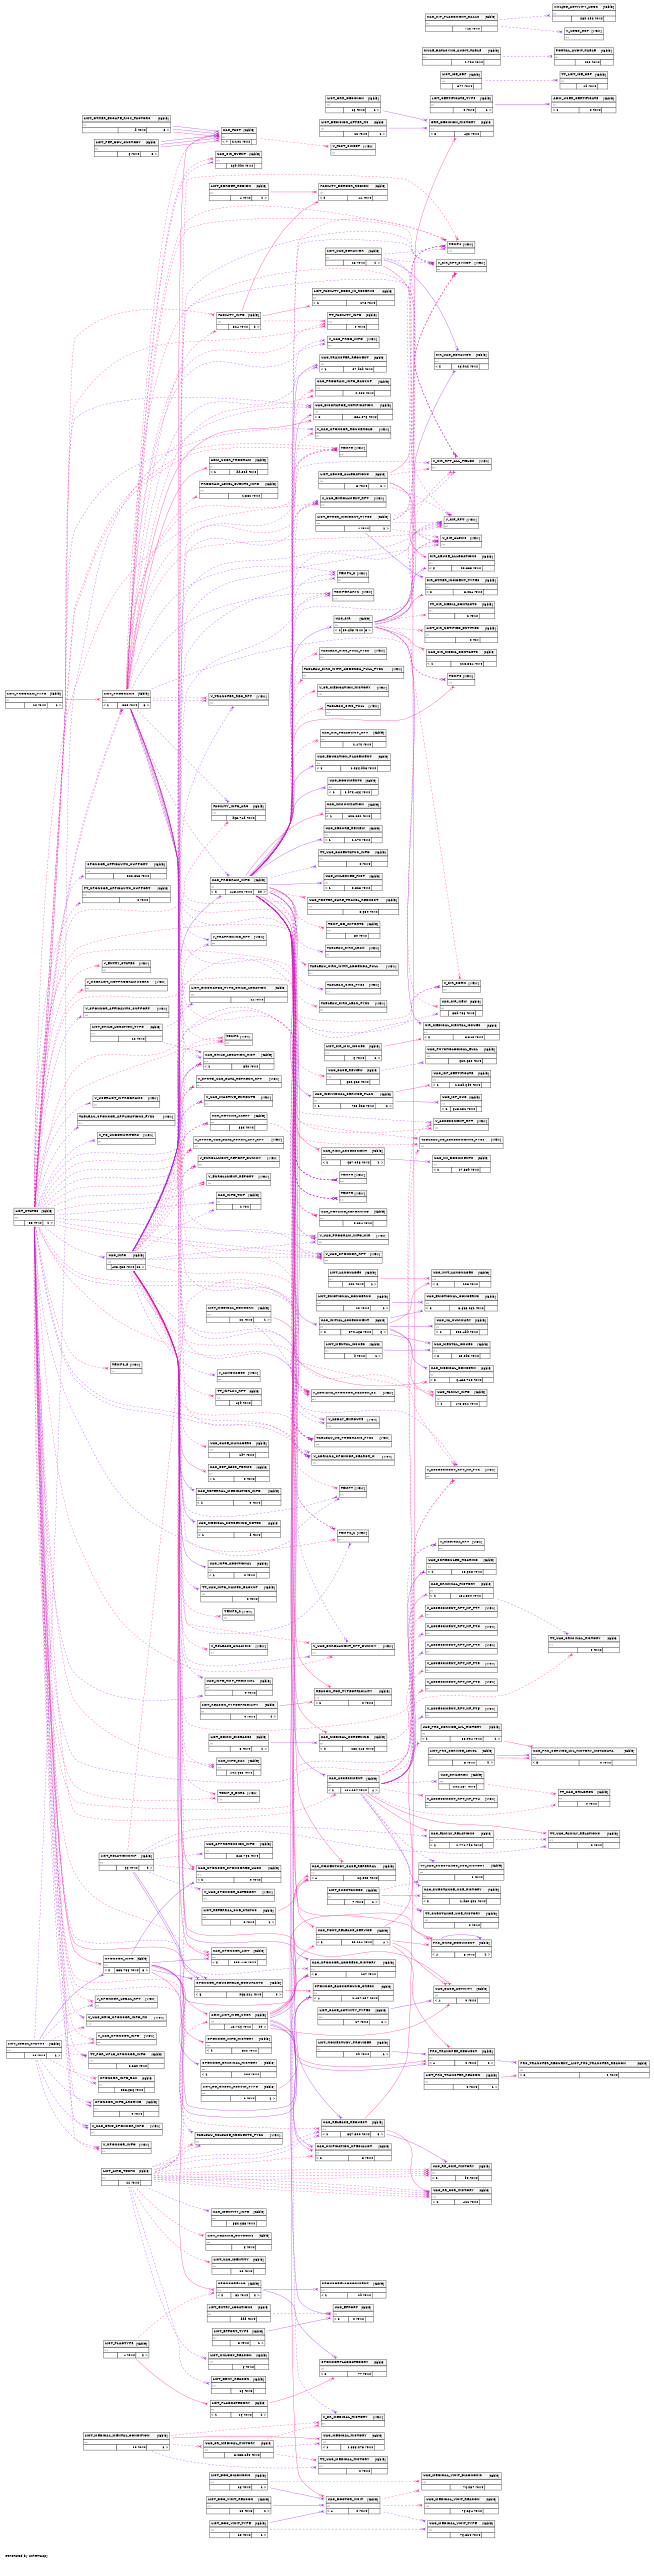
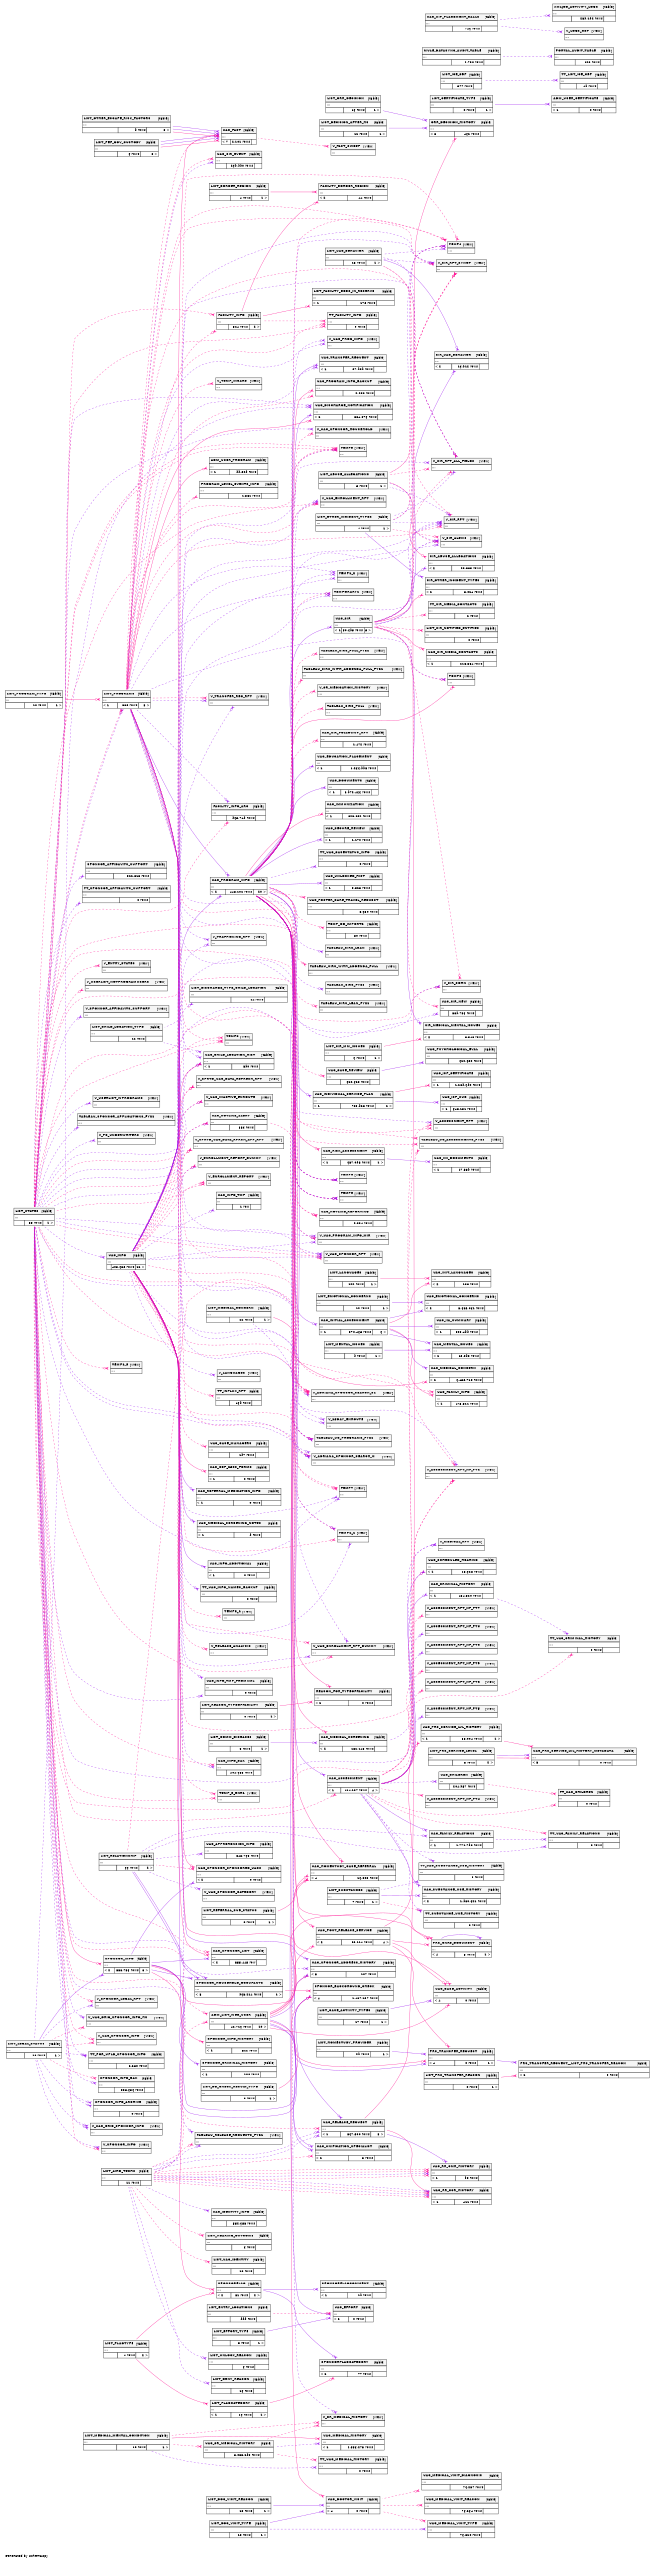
node "V_TEMP_INCARE": added
edge "UAC_PROGRAM_INFO" -> "UAC_PROGRAM_INFO_BACKUP": style dashed -> solid
node "LIST_SIR_NOTIFIED_ENTITIES": text "0 row" -> "0 rows"
edge "LIST_PROGRAMS" -> "UAC_PROGRAM_INFO": style dashed -> solid
edge "UAC_CASE_REVIEW" -> "UAC_PSYCHOLOGICAL_EVAL": style dashed -> solid
edge "UAC_PROGRAM_INFO" -> "TEMP7": added
edge "LIST_STATES" -> "UAC_INFO_TMP": removed
edge "LIST_STATES" -> "ADM_LIST_WEB_USER": style solid -> dashed
node "UAC_CHILDREN": text "204,457 rows" -> "204,957 rows"
edge "UAC_ASSESSMENT" -> "UAC_FAMILY_RELATIONS": color deeppink -> purple
edge "UAC_ASSESSMENT" -> "TT_UAC_FAMILY_RELATIONS": style solid -> dashed
node "UAC_SPONSOR_LIST": text "355,445 rows" -> "355,445 row"
edge "LIST_FLAGTYPE" -> "SPONSORFLAG": style dashed -> solid
node "LIST_DOC_DIAGNOSIS": removed
edge "UAC_DOCTOR_VISIT" -> "UAC_MEDICAL_VISIT_TYPE": color purple -> deeppink
